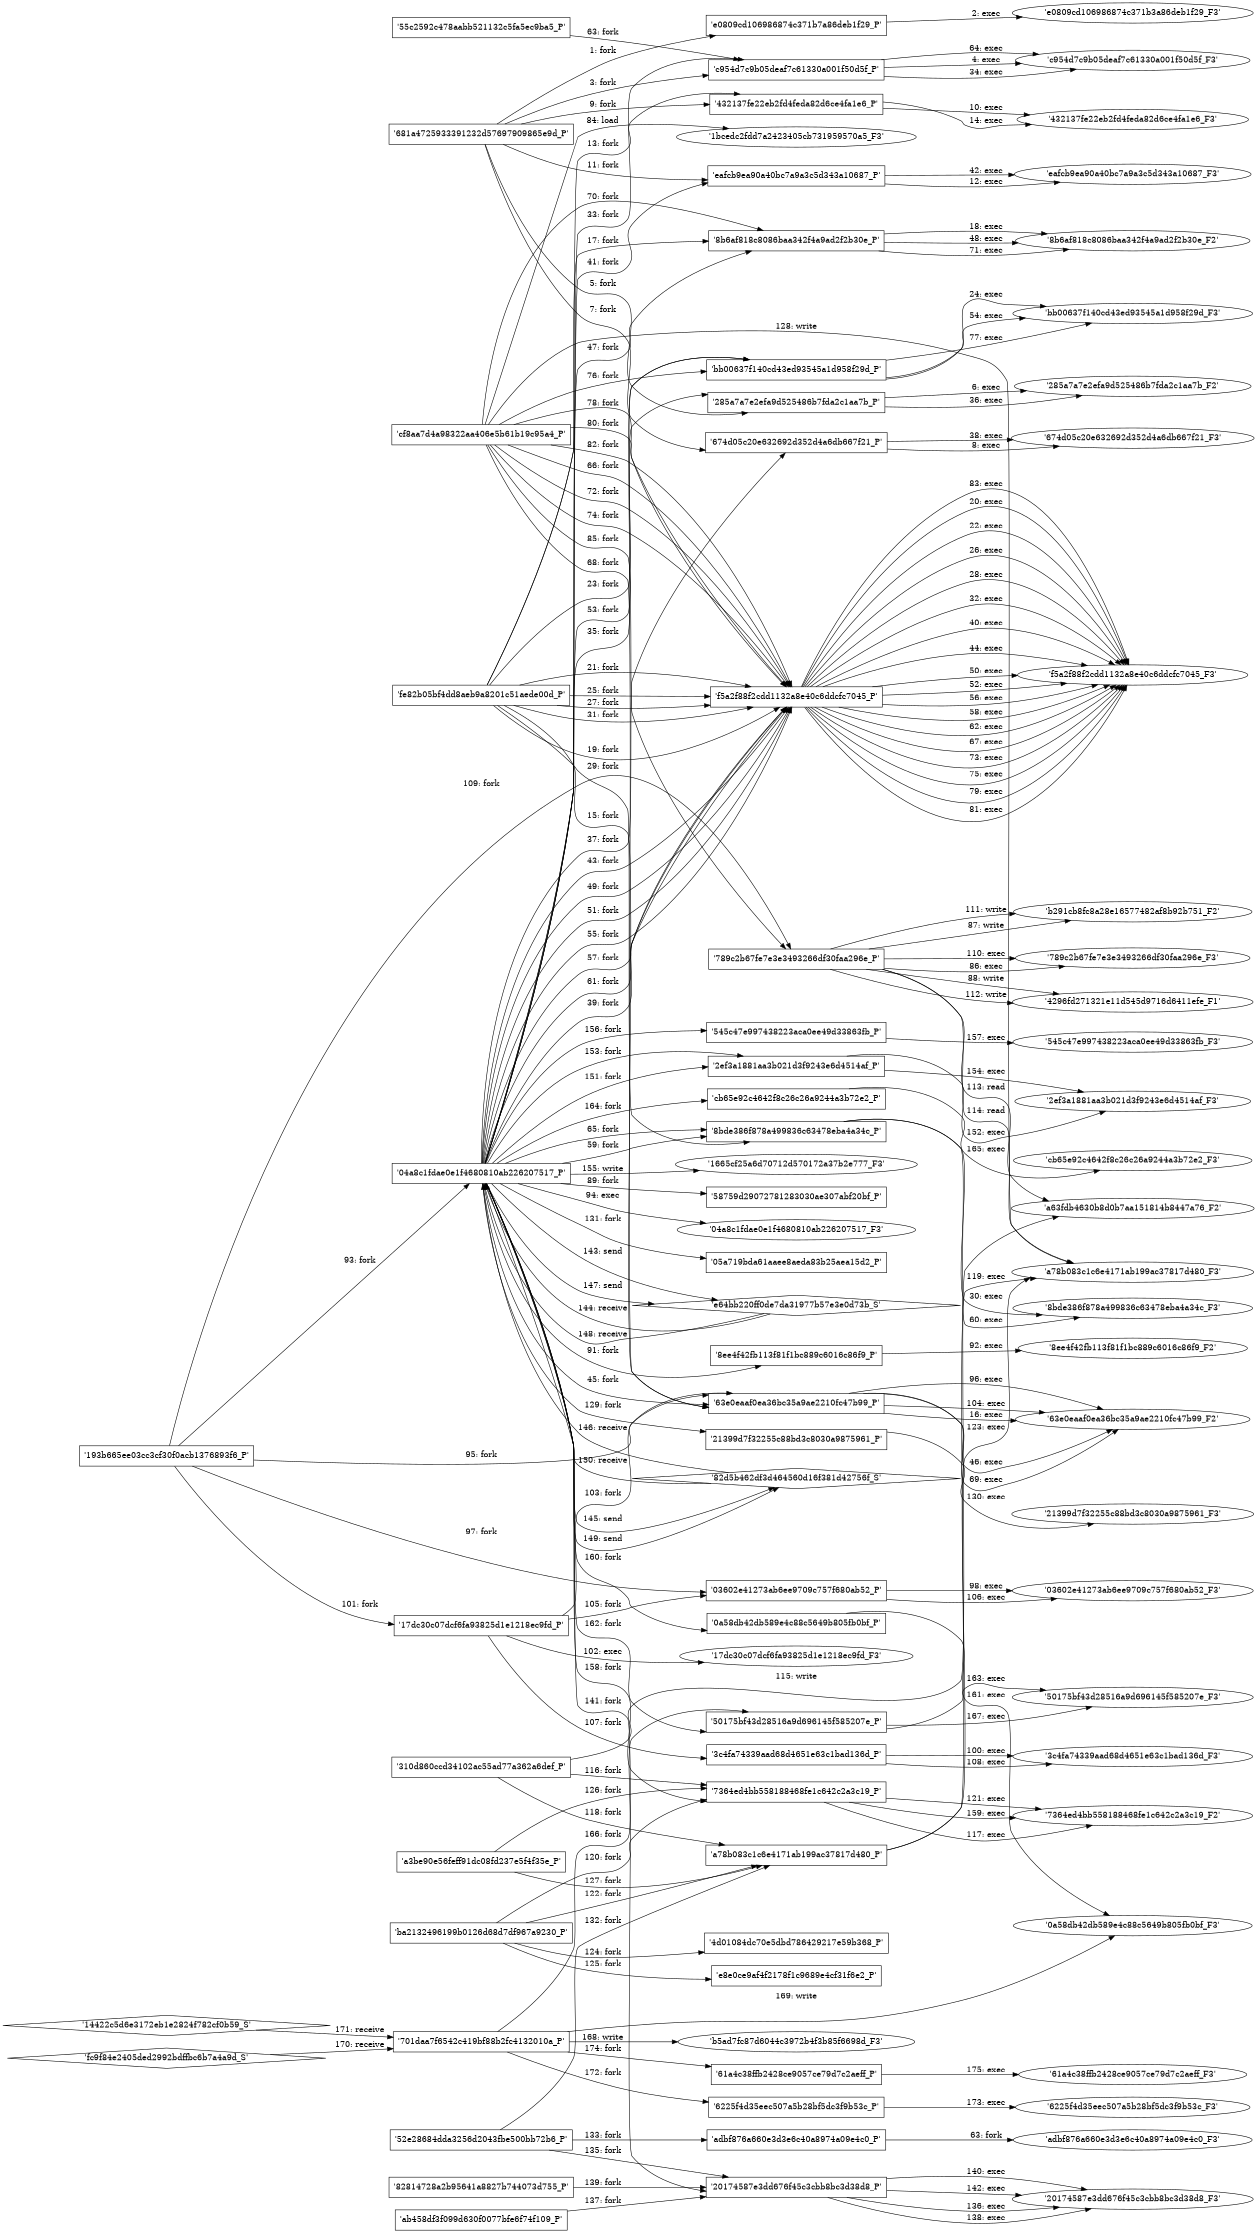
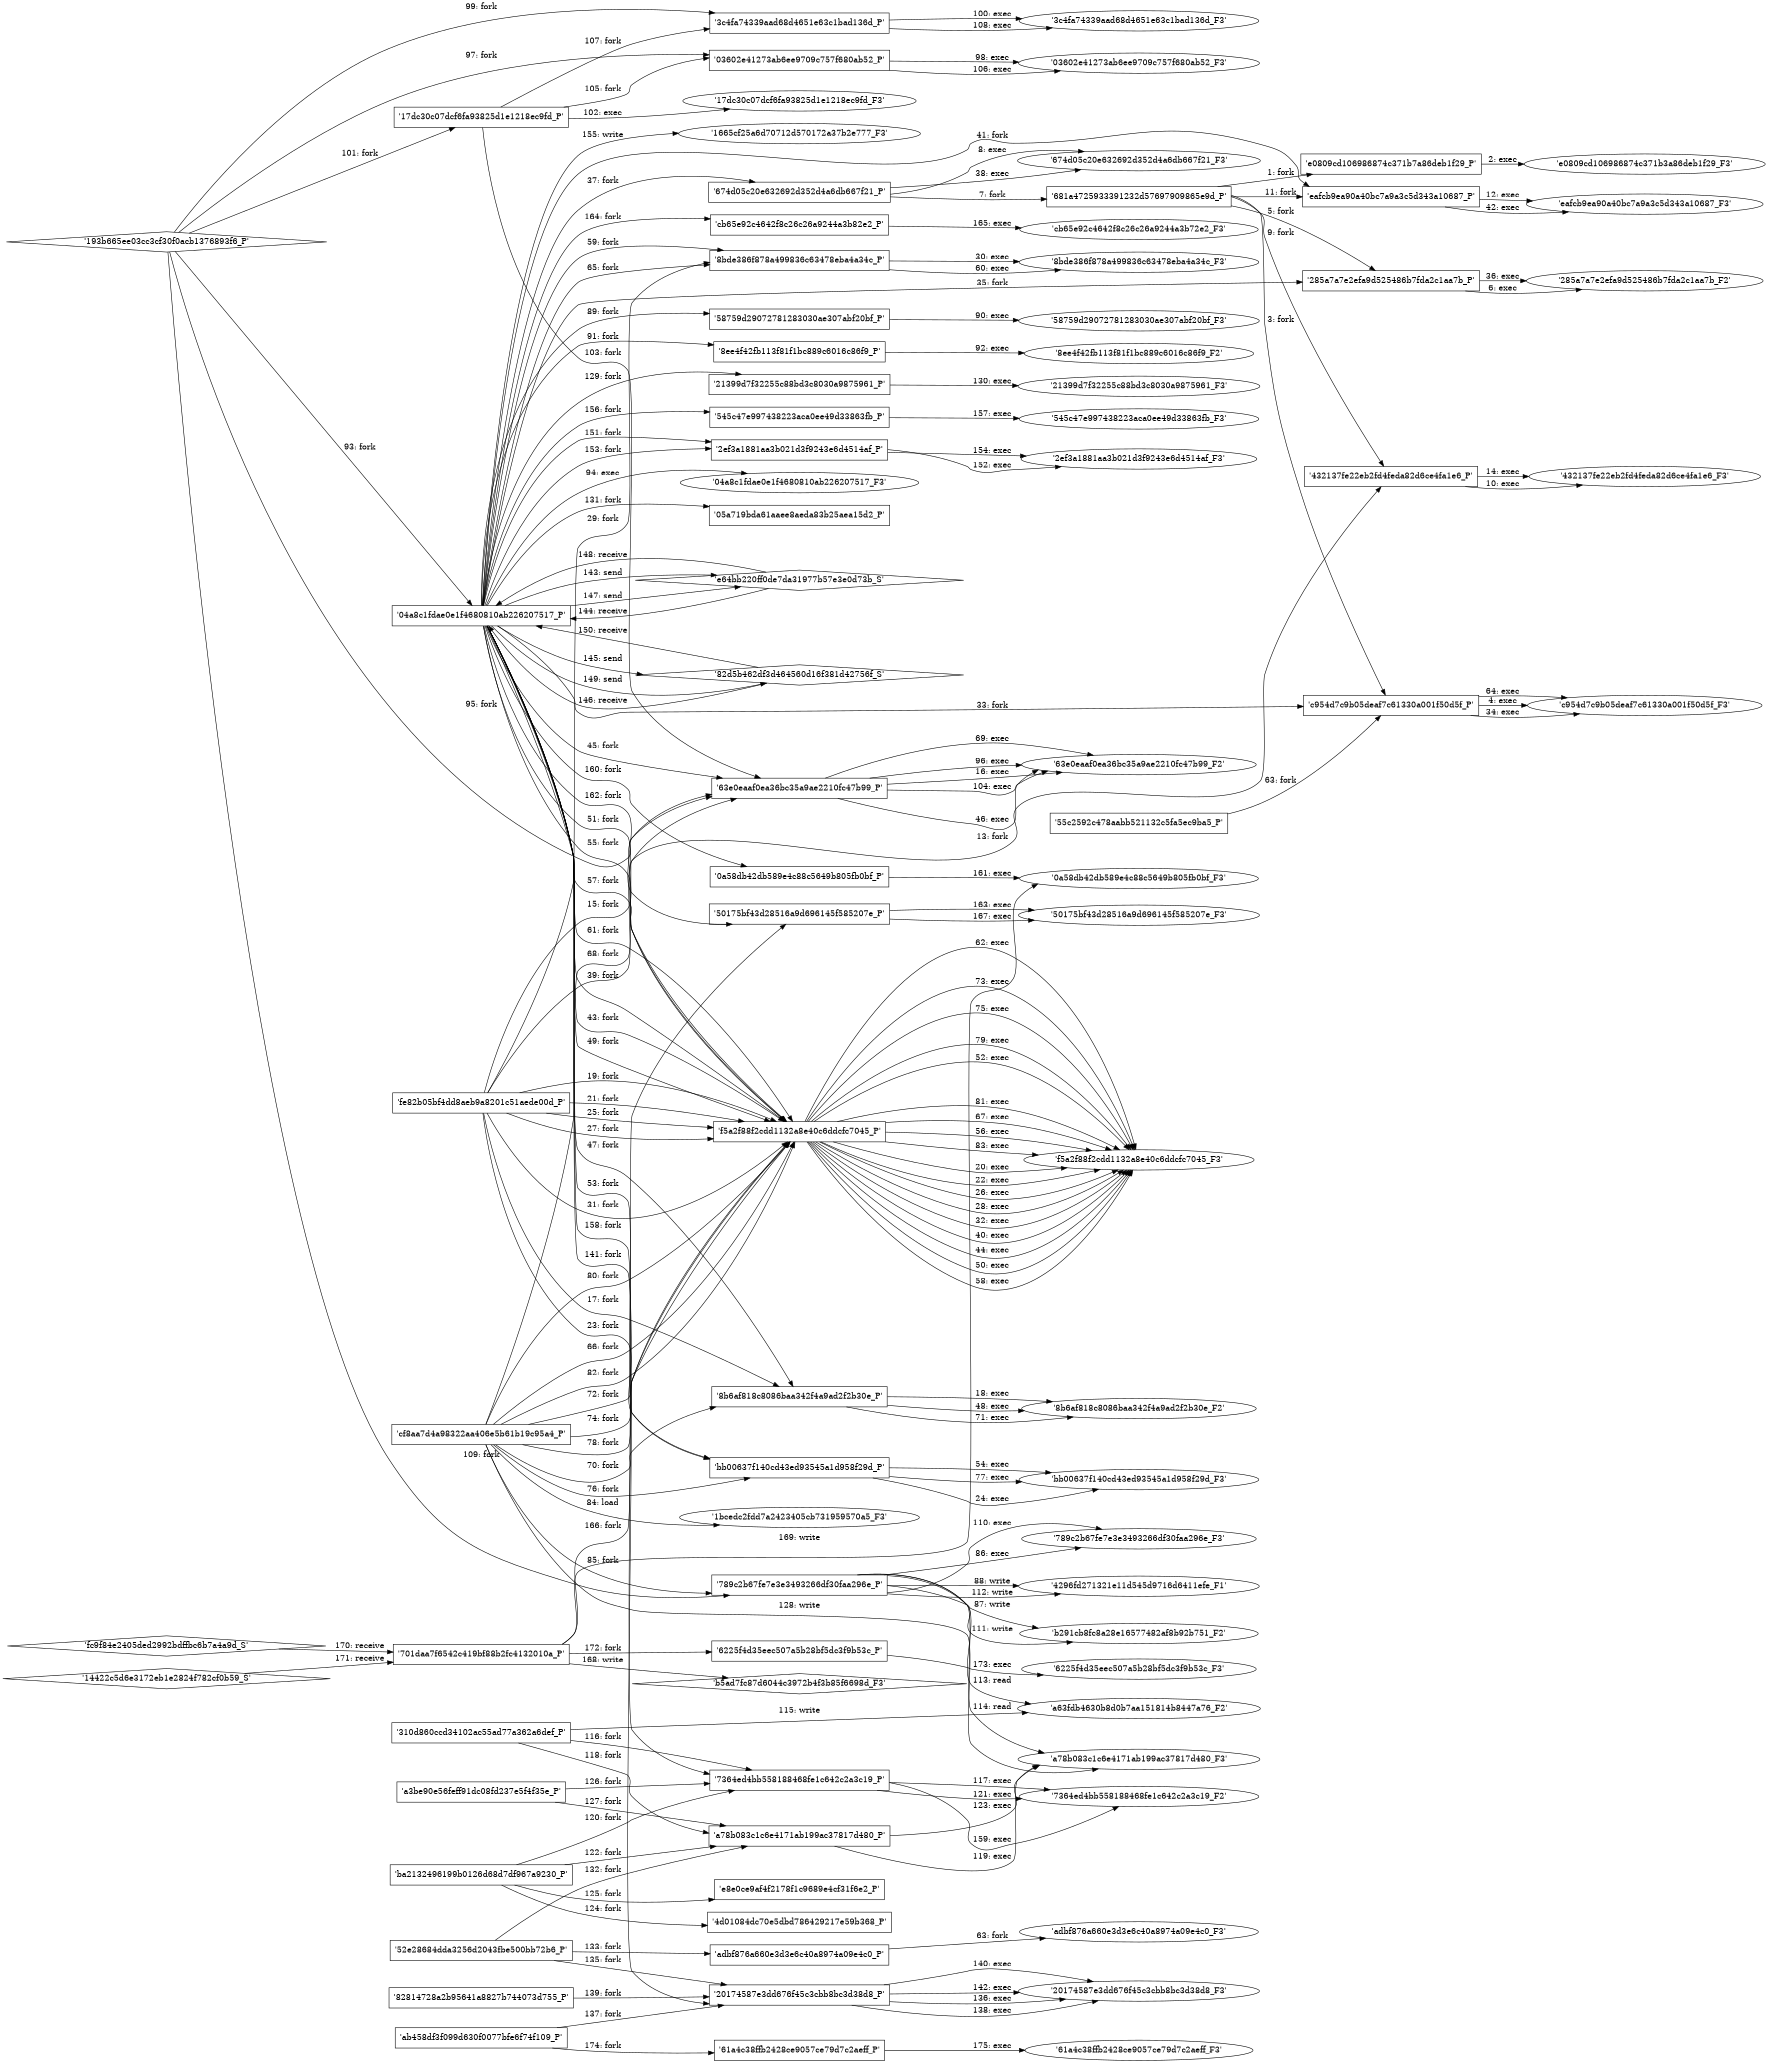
edge "'193b665ee03cc3cf30f0acb1376893f6_P'" -> "'3c4fa74339aad68d4651e63c1bad136d_P'": added, label "99: fork"
edge "'681a4725933391232d57697909865e9d_P'" -> "'674d05c20e632692d352d4a6db667f21_P'": reversed
node "'58759d29072781283030ae307abf20bf_F3'": added
node "'cb65e92c4642f8c26c26a9244a3b72e2_P'": label "'cb65e92c4642f8c26c26a9244a3b72e2_P'" -> "'cb65e92c4642f8c26c26a9244a3b82e2_P'"
node "'193b665ee03cc3cf30f0acb1376893f6_P'": shape box -> diamond
node "'b5ad7fc87d6044c3972b4f3b85f6698d_F3'": shape ellipse -> diamond
edge "'701daa7f6542c419bf88b2fc4132010a_P'" -> "'61a4c38ffb2428ce9057ce79d7c2aeff_P'": now "'ab458df3f099d630f0077bfe6f74f109_P'" -> "'61a4c38ffb2428ce9057ce79d7c2aeff_P'"
